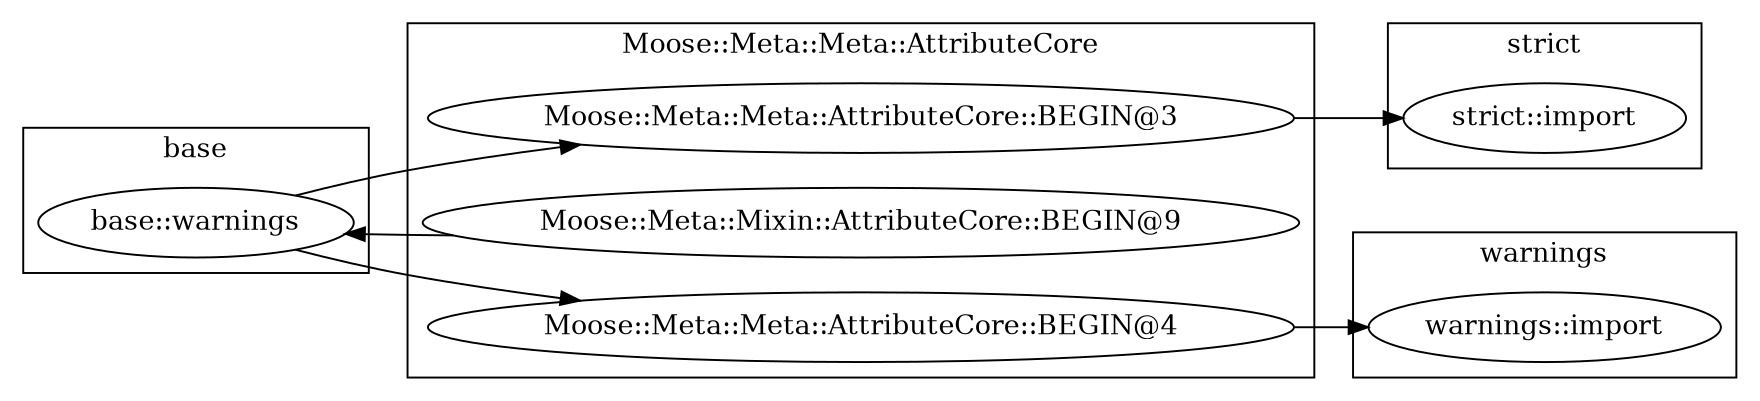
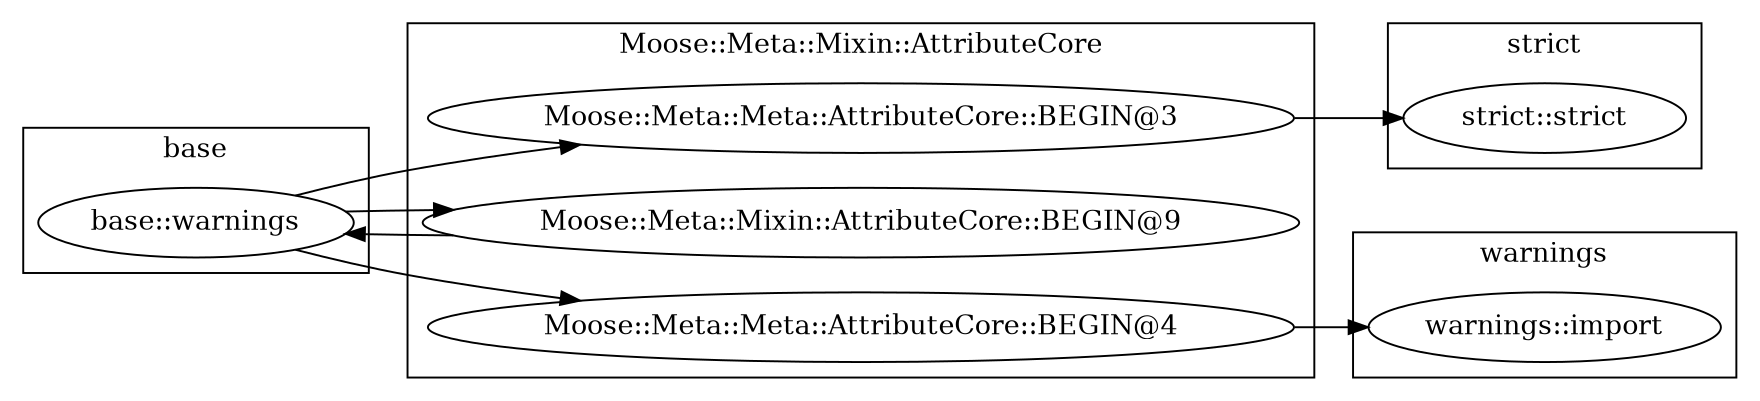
cluster "Moose::Meta::Meta::AttributeCore": label "Moose::Meta::Meta::AttributeCore" -> "Moose::Meta::Mixin::AttributeCore"
node "strict::import": label "strict::import" -> "strict::strict"
edge "base::warnings" -> "Moose::Meta::Mixin::AttributeCore::BEGIN@9": added
